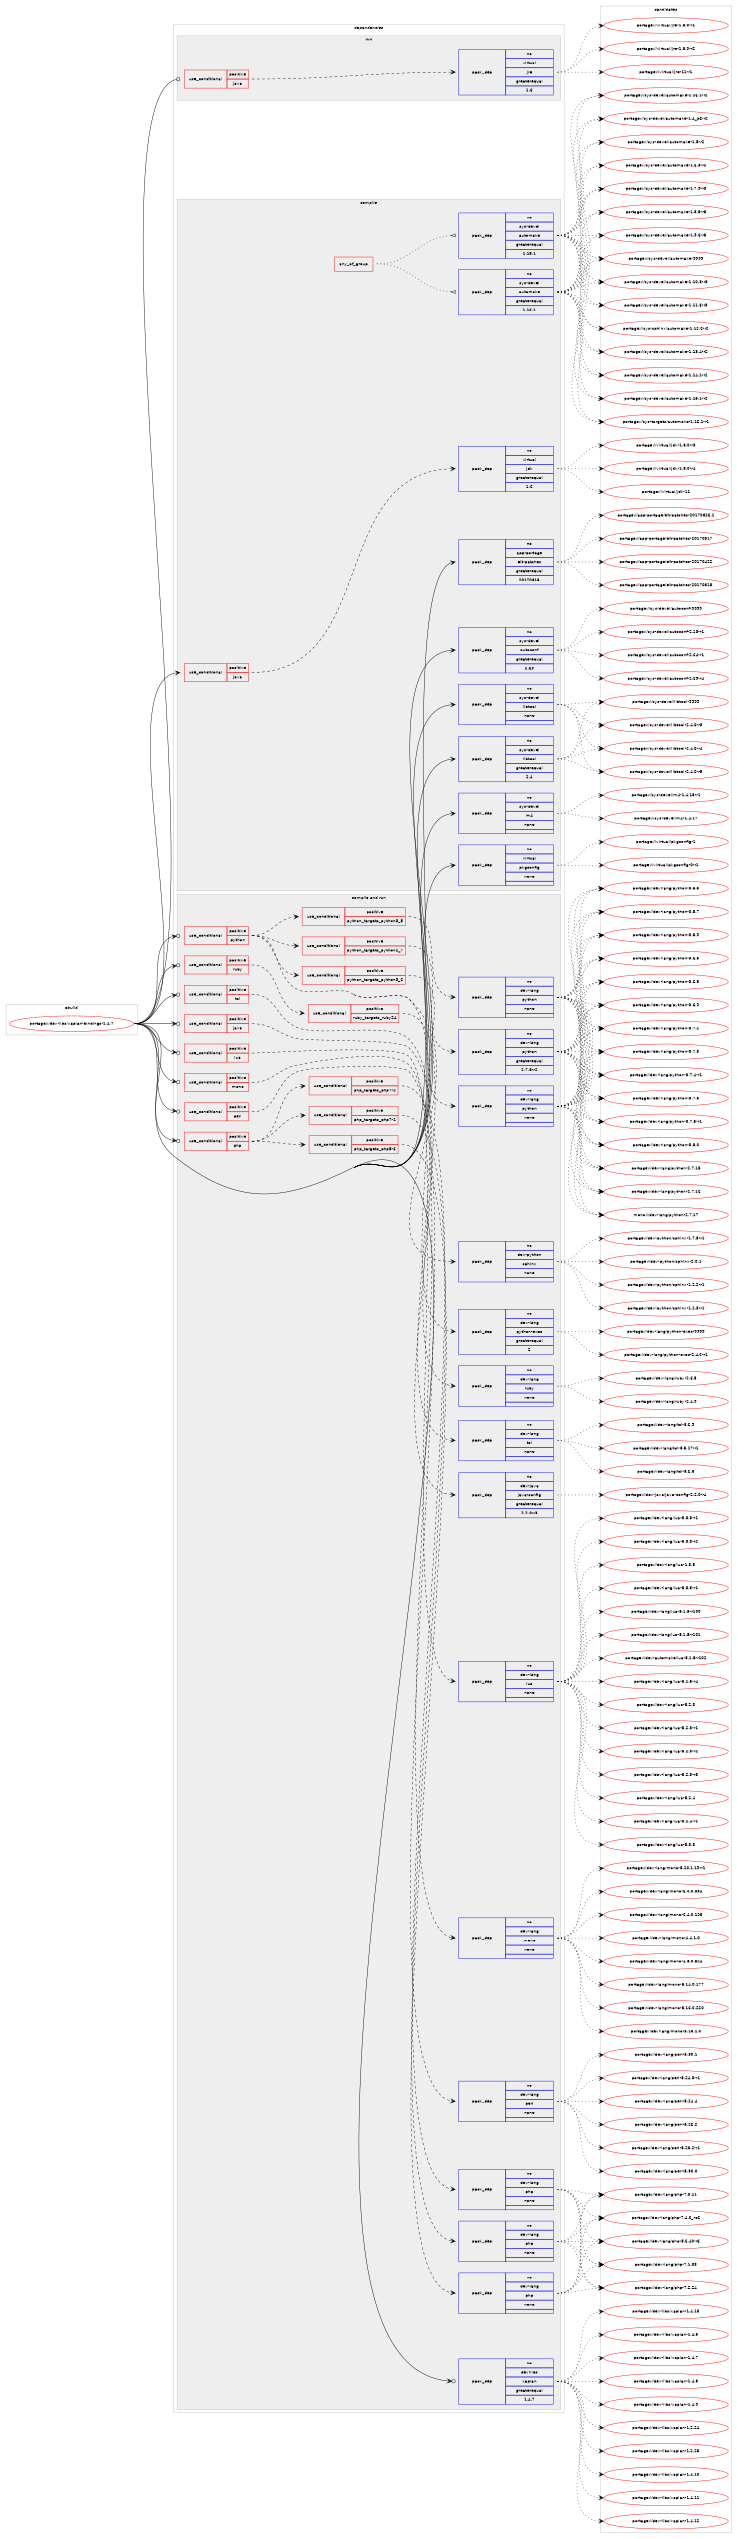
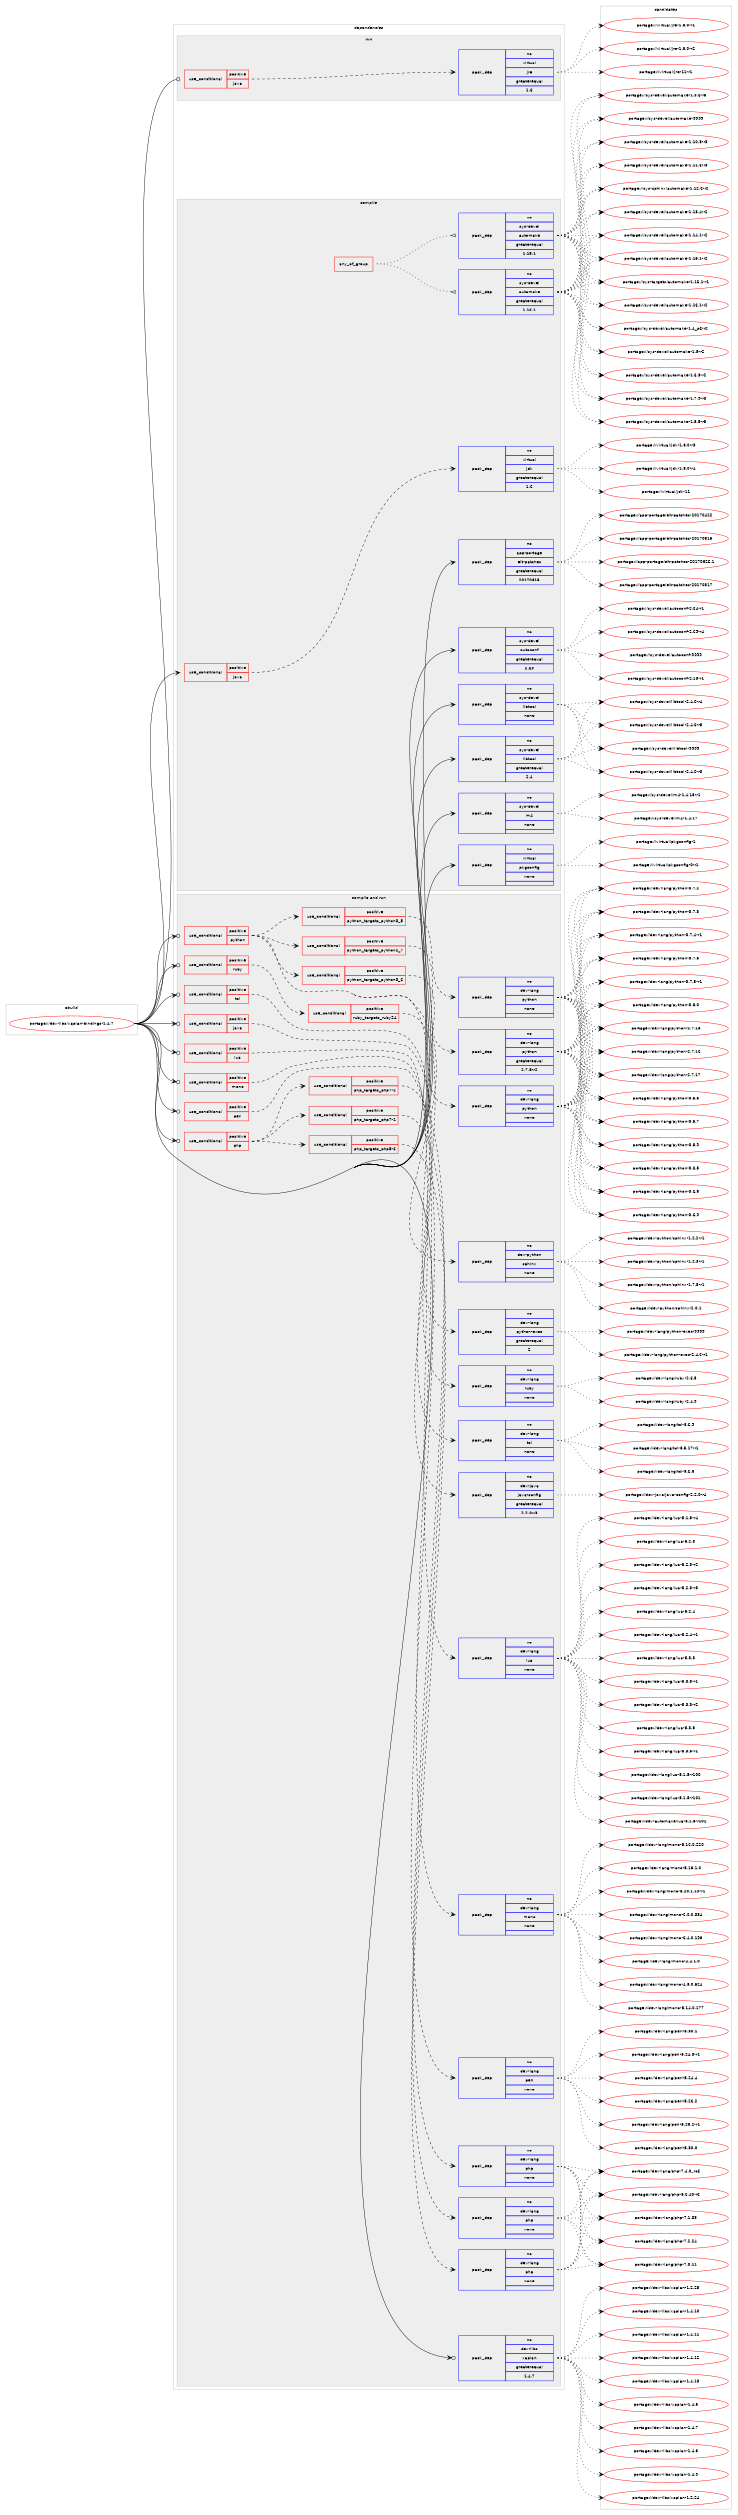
node "mono://dev-lang/python-2.7.17": label "mono://dev-lang/python-2.7.17" -> "portage://dev-lang/python-2.7.17"
node "portage://dev-lang/lua-1.3.5": label "portage://dev-lang/lua-1.3.5" -> "portage://dev-lang/lua-5.3.5"
node "portage://dev-lang/lua-5.2.3-r1": removed
